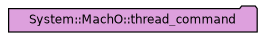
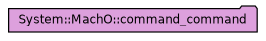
node "System::MachO::thread_command": label "System::MachO::thread_command" -> "System::MachO::command_command"
